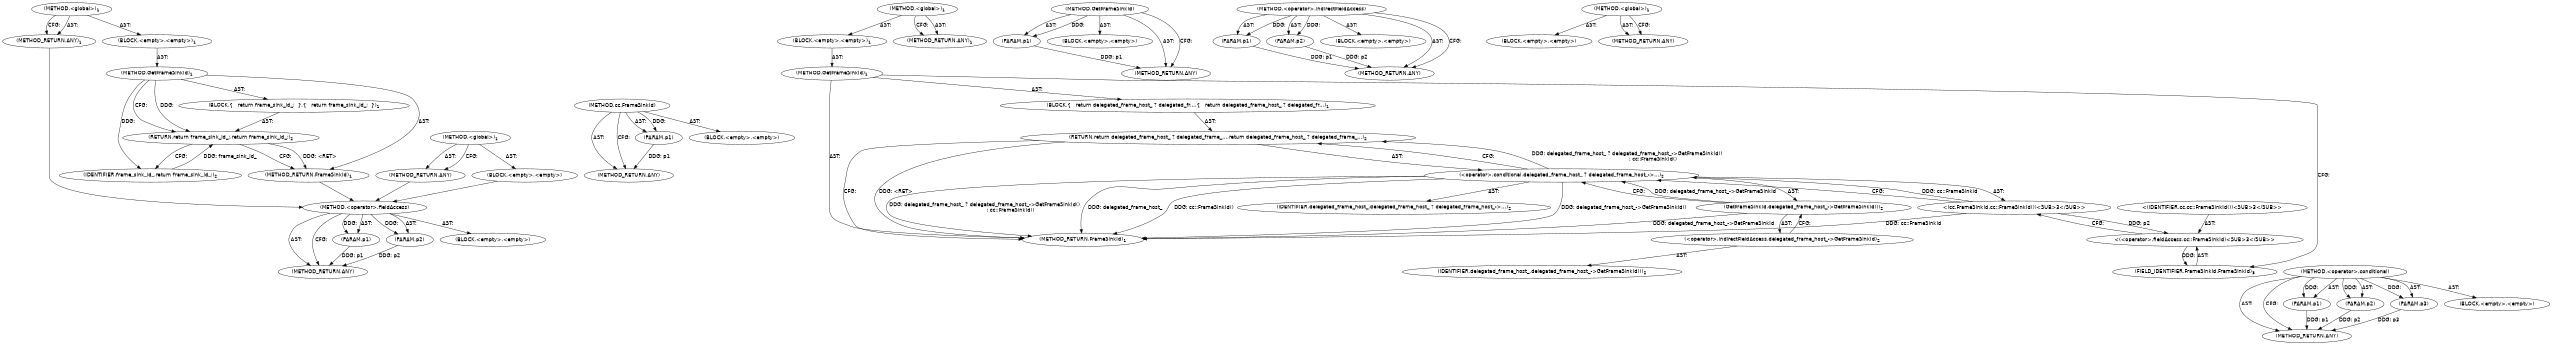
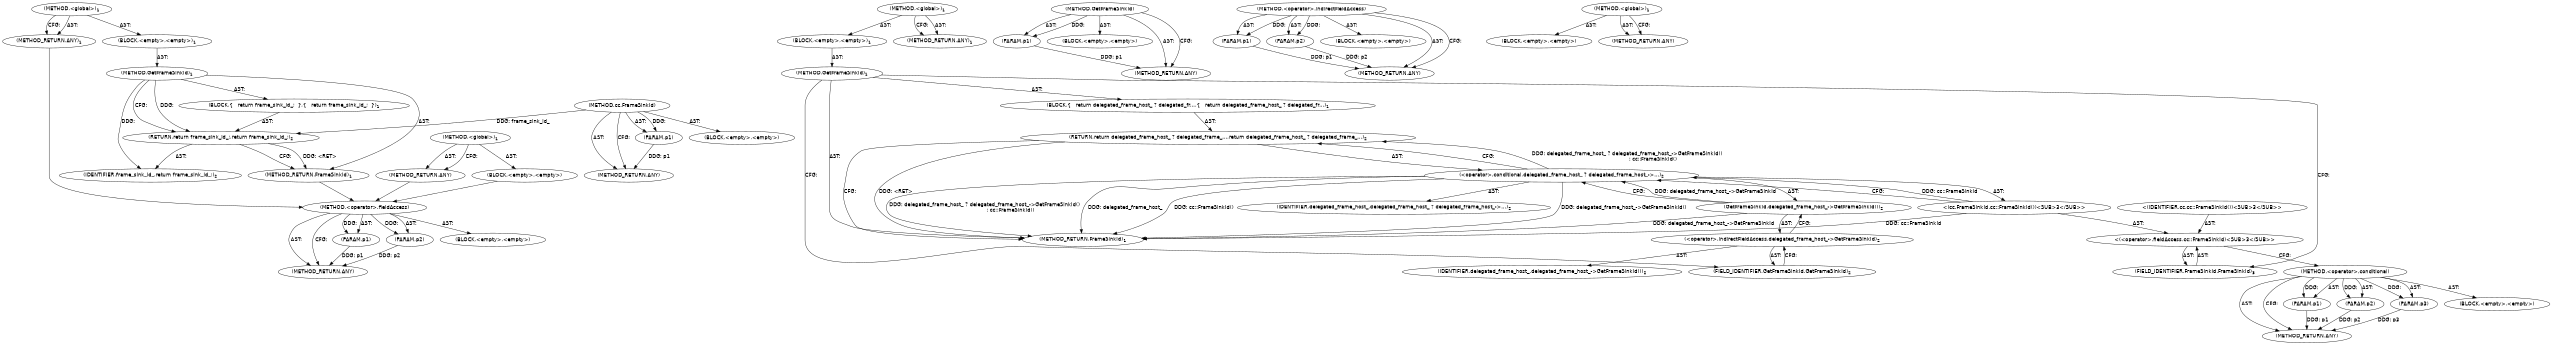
edge "(RETURN,return frame_sink_id_;,return frame_sink_id_;)" -> "(IDENTIFIER,frame_sink_id_,return frame_sink_id_;)": label "CFG: " -> "AST: "
edge "(IDENTIFIER,frame_sink_id_,return frame_sink_id_;)" -> "(RETURN,return frame_sink_id_;,return frame_sink_id_;)": now "(METHOD,cc.FrameSinkId)" -> "(RETURN,return frame_sink_id_;,return frame_sink_id_;)"
edge "<(cc.FrameSinkId,cc::FrameSinkId())<SUB>3</SUB>>" -> "<(<operator>.fieldAccess,cc::FrameSinkId)<SUB>3</SUB>>": label "DDG: p2" -> "AST: "
edge "<(<operator>.fieldAccess,cc::FrameSinkId)<SUB>3</SUB>>" -> "<(cc.FrameSinkId,cc::FrameSinkId())<SUB>3</SUB>>": now "<(<operator>.fieldAccess,cc::FrameSinkId)<SUB>3</SUB>>" -> "(METHOD,<operator>.conditional)"
edge "<(<operator>.fieldAccess,cc::FrameSinkId)<SUB>3</SUB>>" -> "(FIELD_IDENTIFIER,FrameSinkId,FrameSinkId)": label "DDG: " -> "AST: "
node "(FIELD_IDENTIFIER,GetFrameSinkId,GetFrameSinkId)": added
